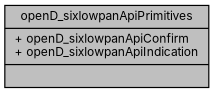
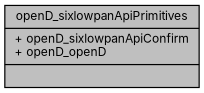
node "openD_sixlowpanApiPrimitives": text "+ openD_sixlowpanApiIndication" -> "+ openD_openD"
